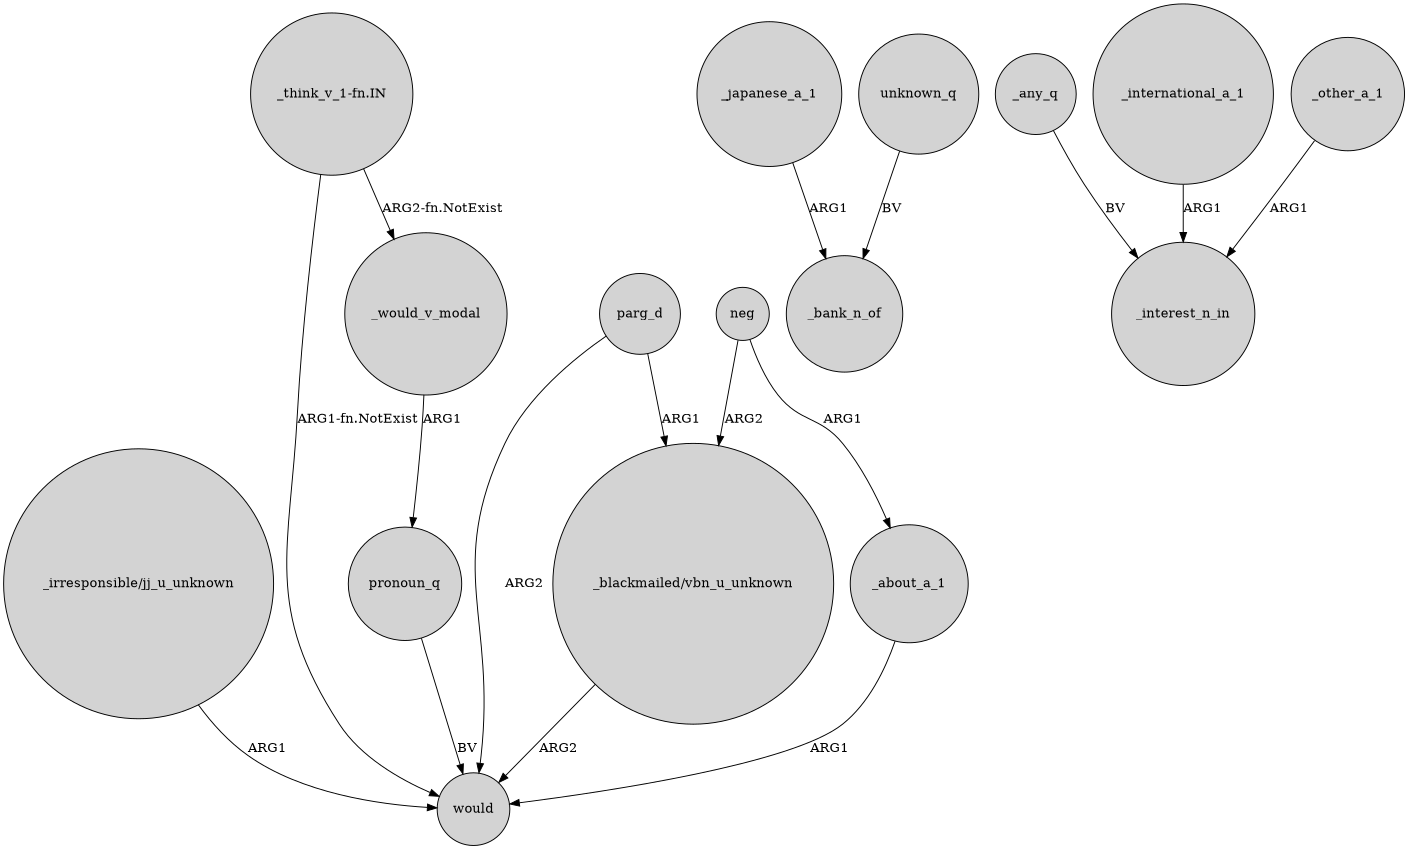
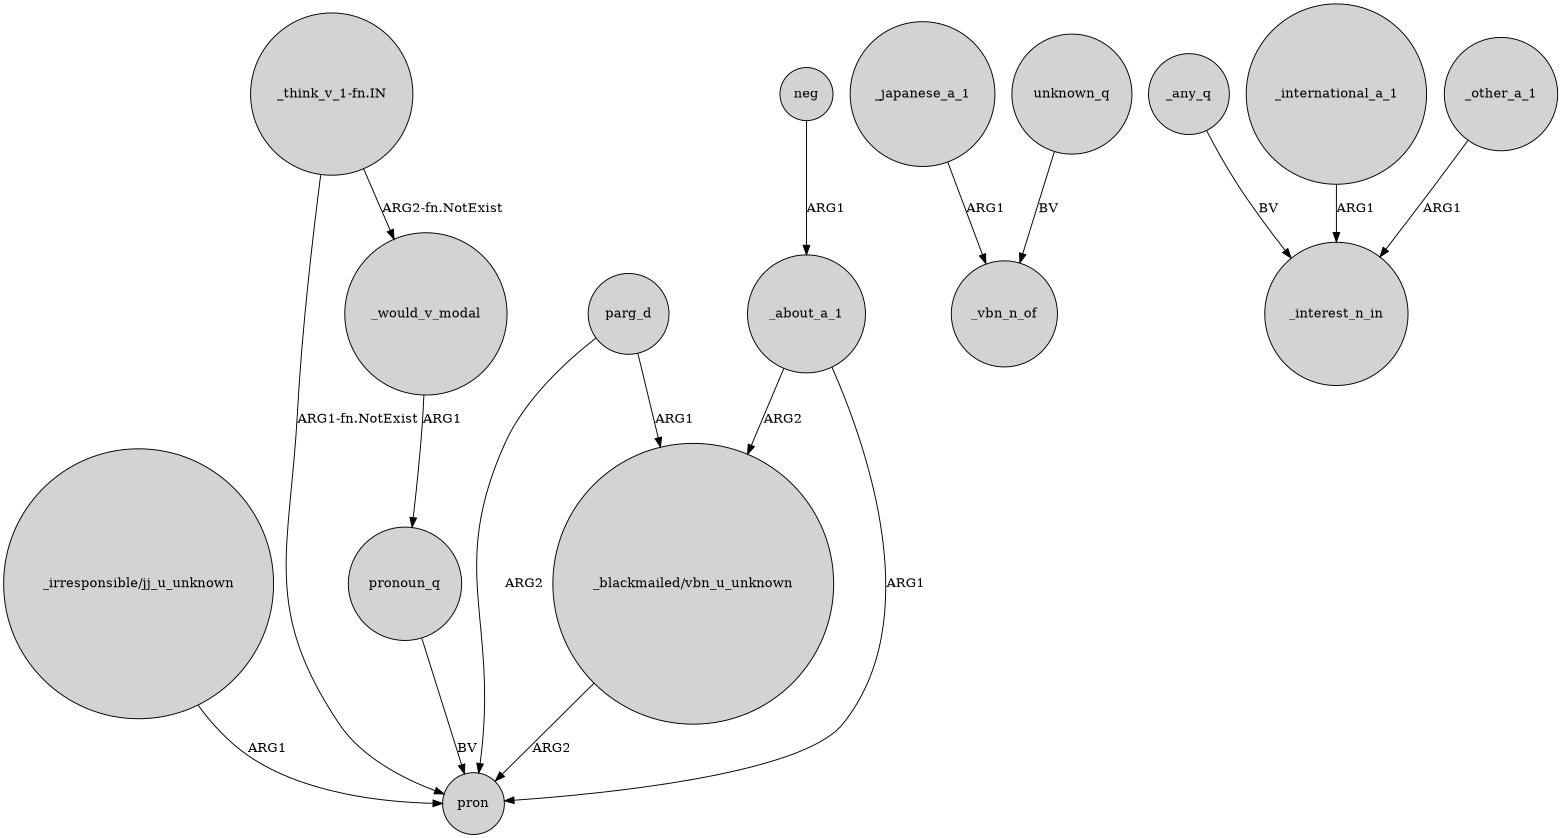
node "_bank_n_of": label "_bank_n_of" -> "_vbn_n_of"
edge "neg" -> "_blackmailed/vbn_u_unknown": now "_about_a_1" -> "_blackmailed/vbn_u_unknown"
node "would": label "would" -> "pron"
